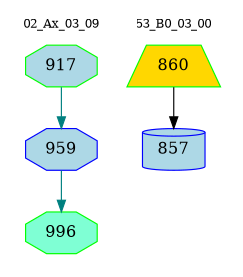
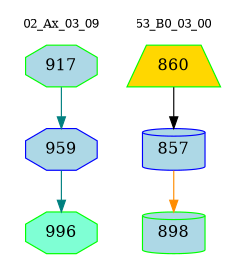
node "898": added
